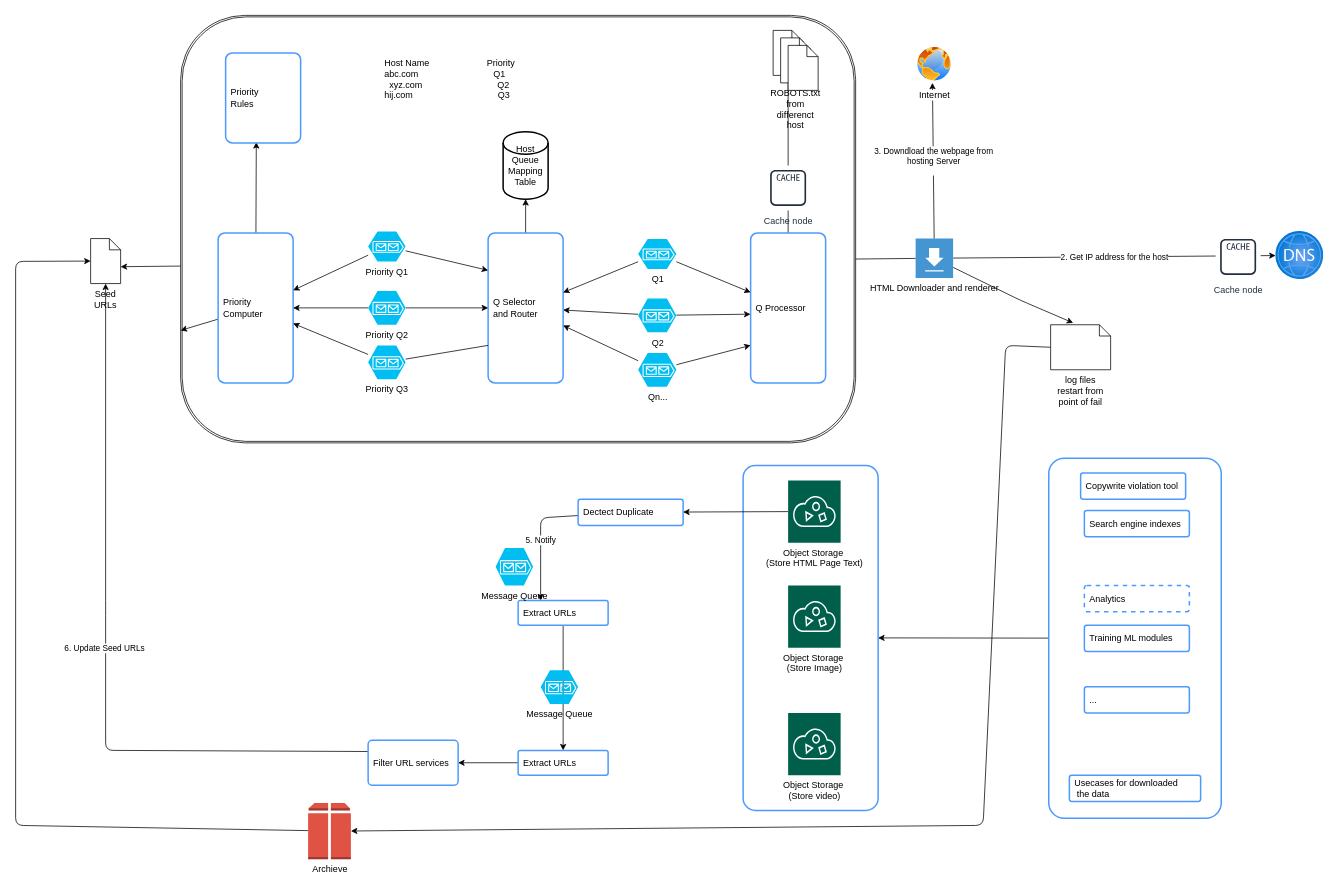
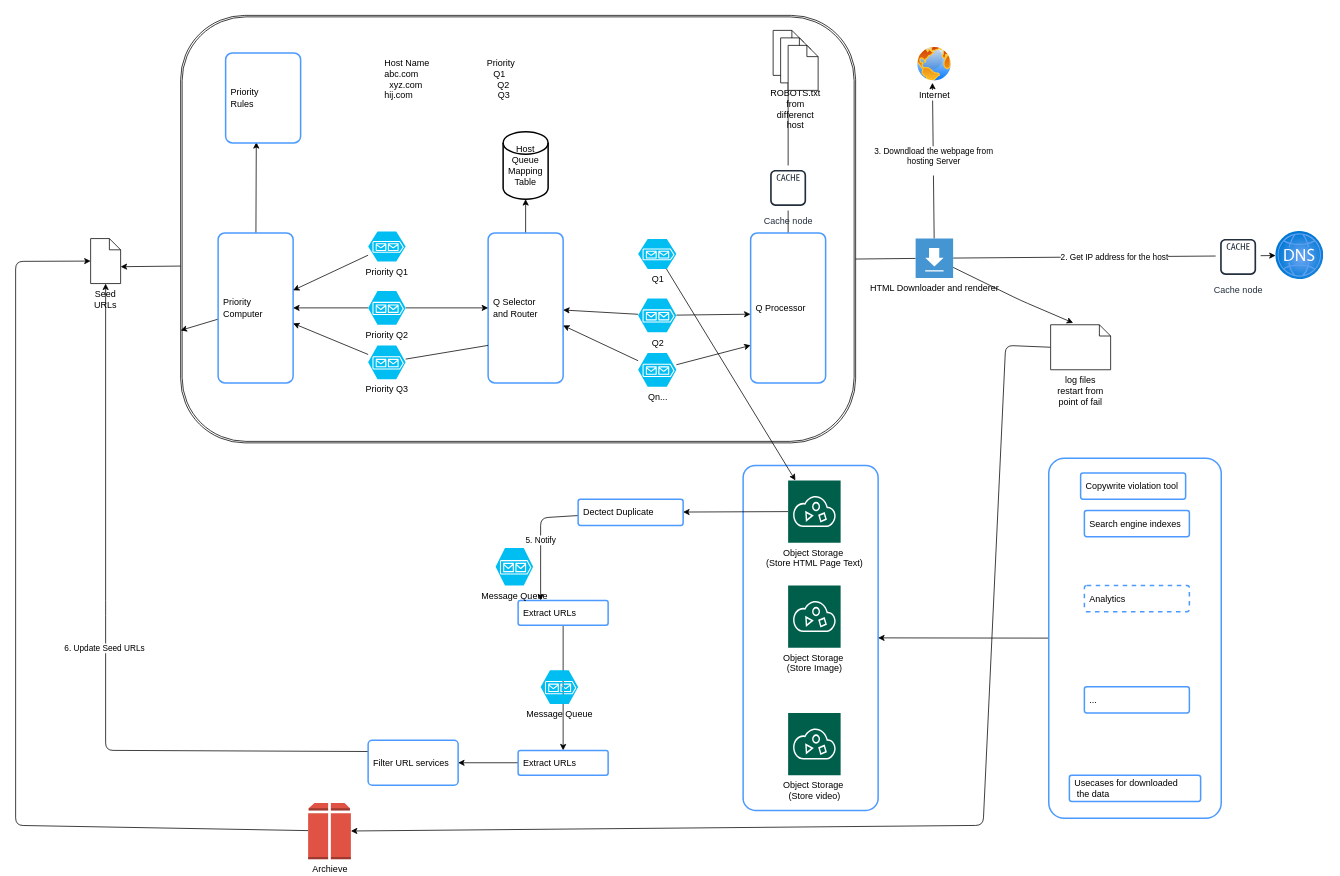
edge "Priority Q1" -> "Q Selector and Router": removed
edge "Q1" -> "Q Selector and Router": removed
edge "Q1" -> "Q Processor": now "Q1" -> "Object Storage (Store HTML Page Text)"
node "Training ML modules": removed
